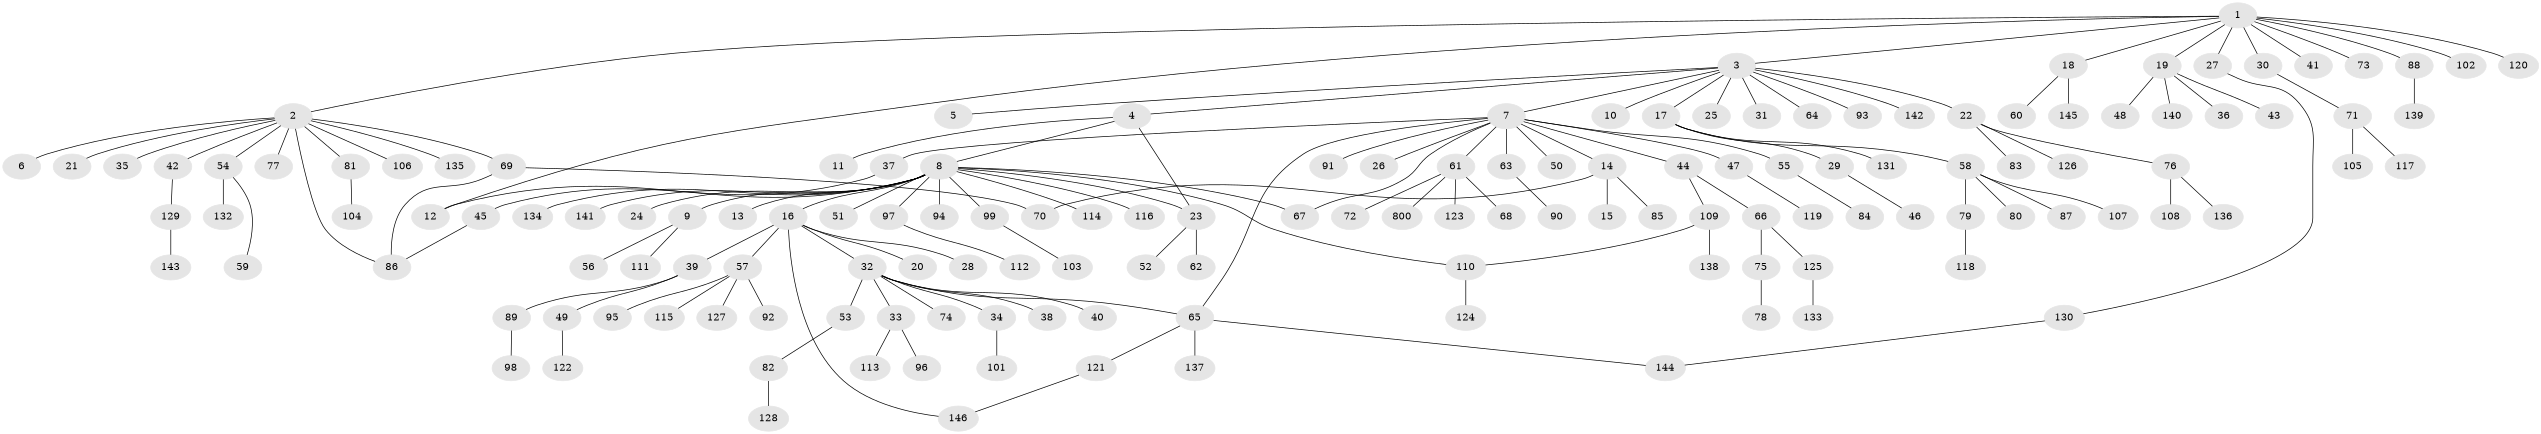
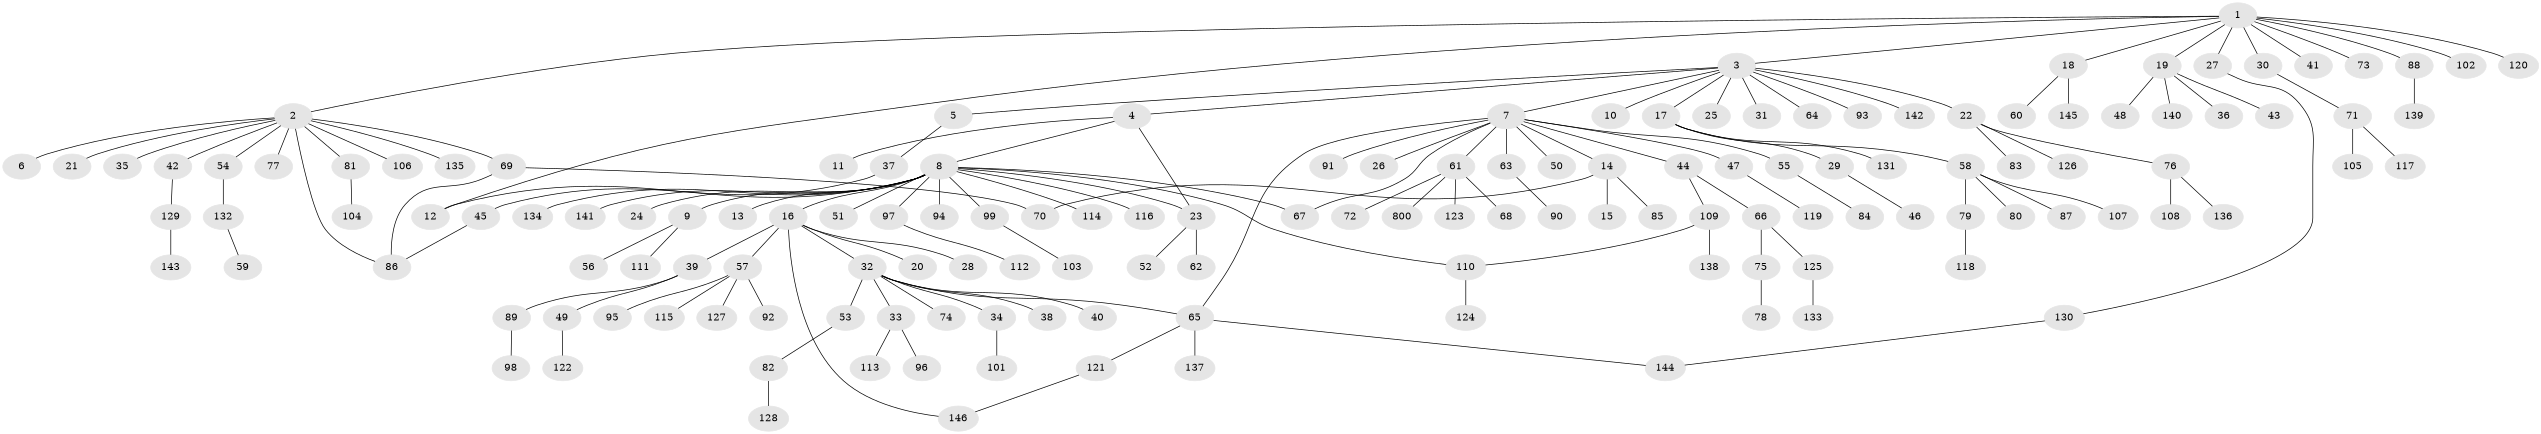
edge "7" -- "37": now "5" -- "37"
edge "54" -- "59": now "132" -- "59"
